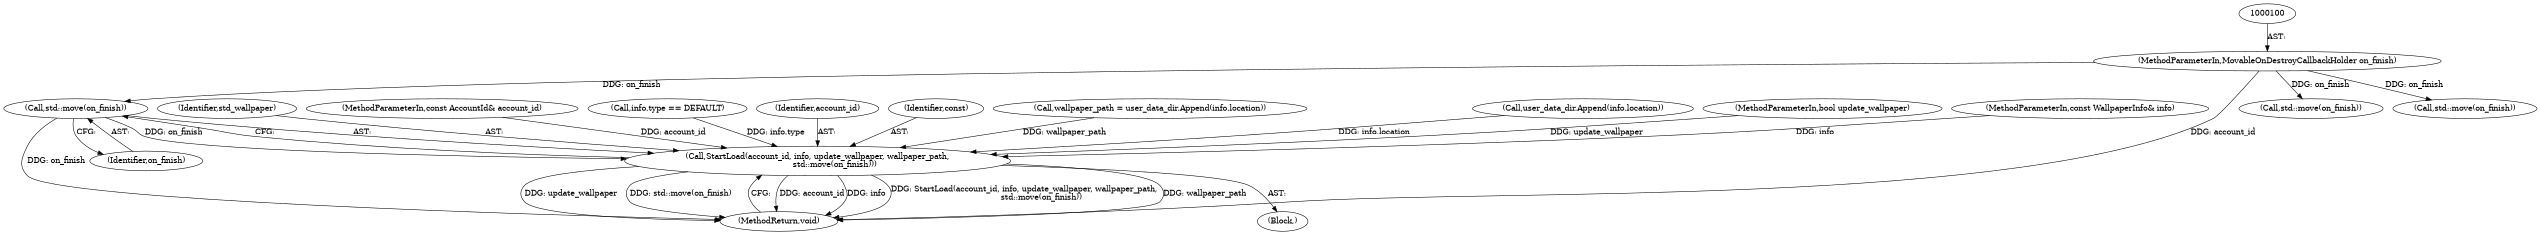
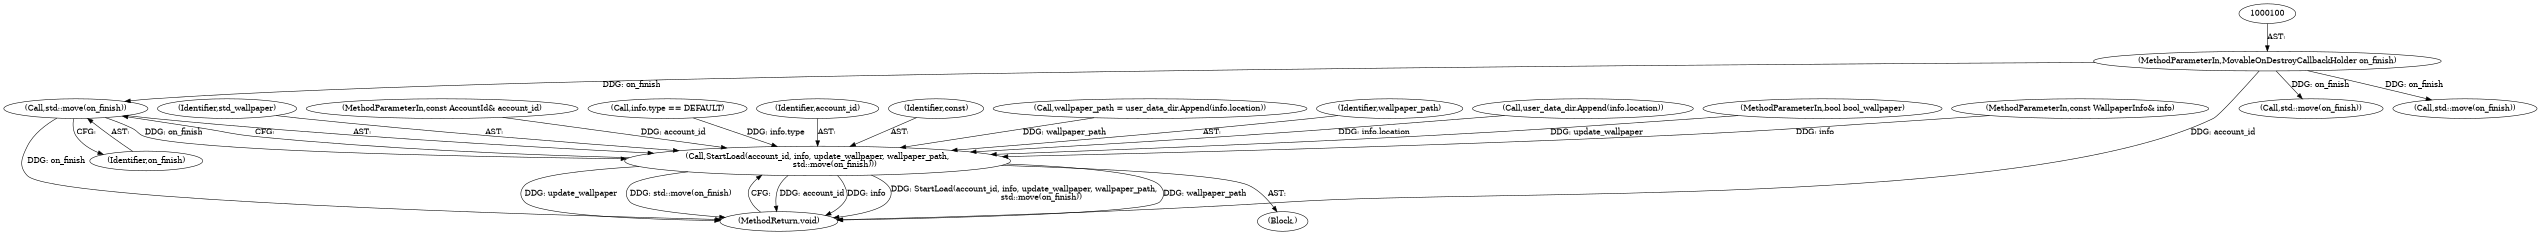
node "(Identifier,wallpaper_path)": added
node "(MethodParameterIn,bool update_wallpaper)": label "(MethodParameterIn,bool update_wallpaper)" -> "(MethodParameterIn,bool bool_wallpaper)"
